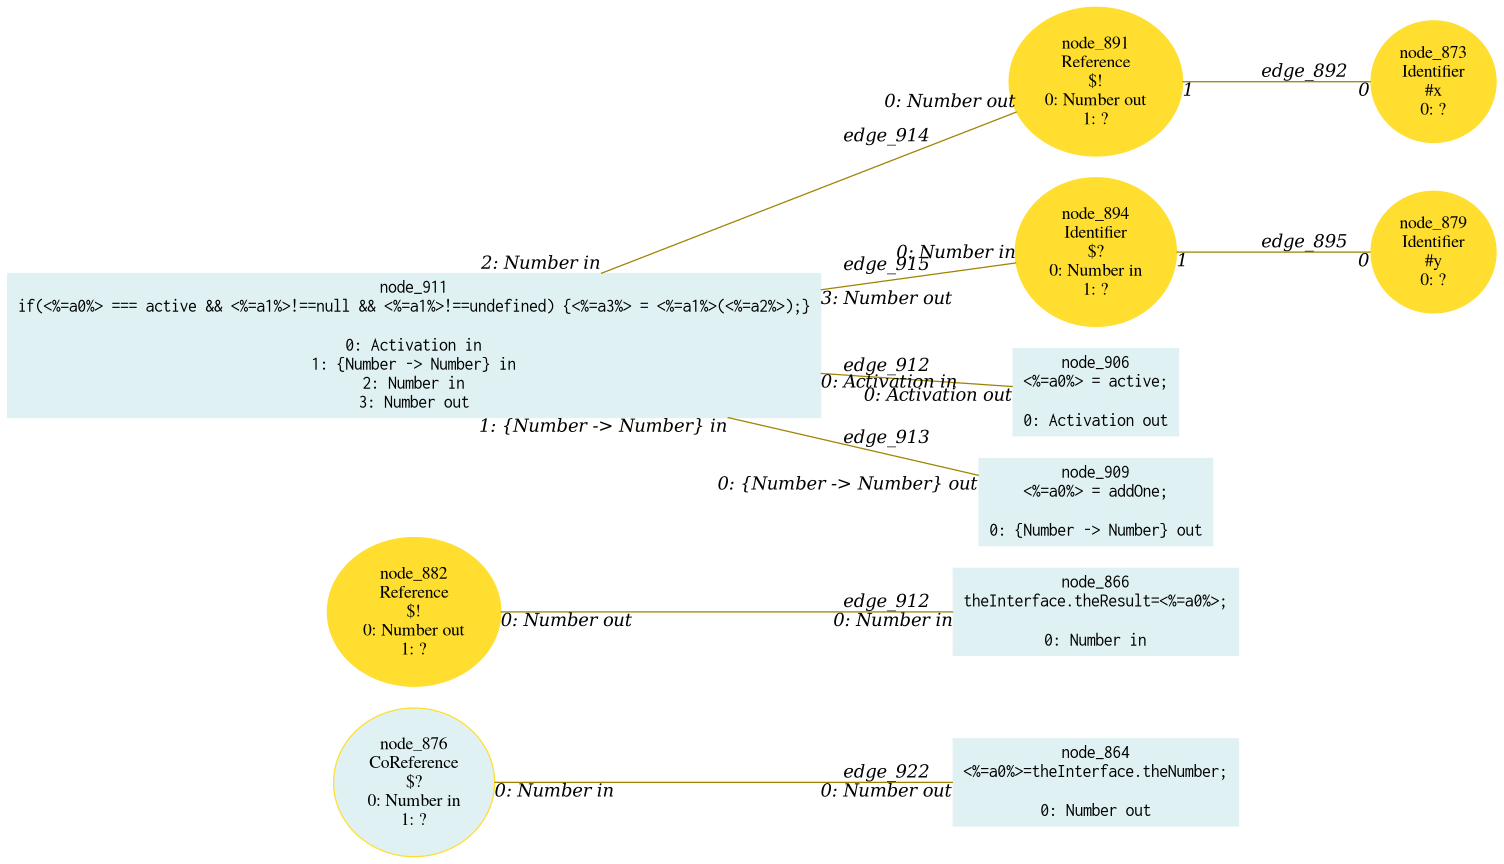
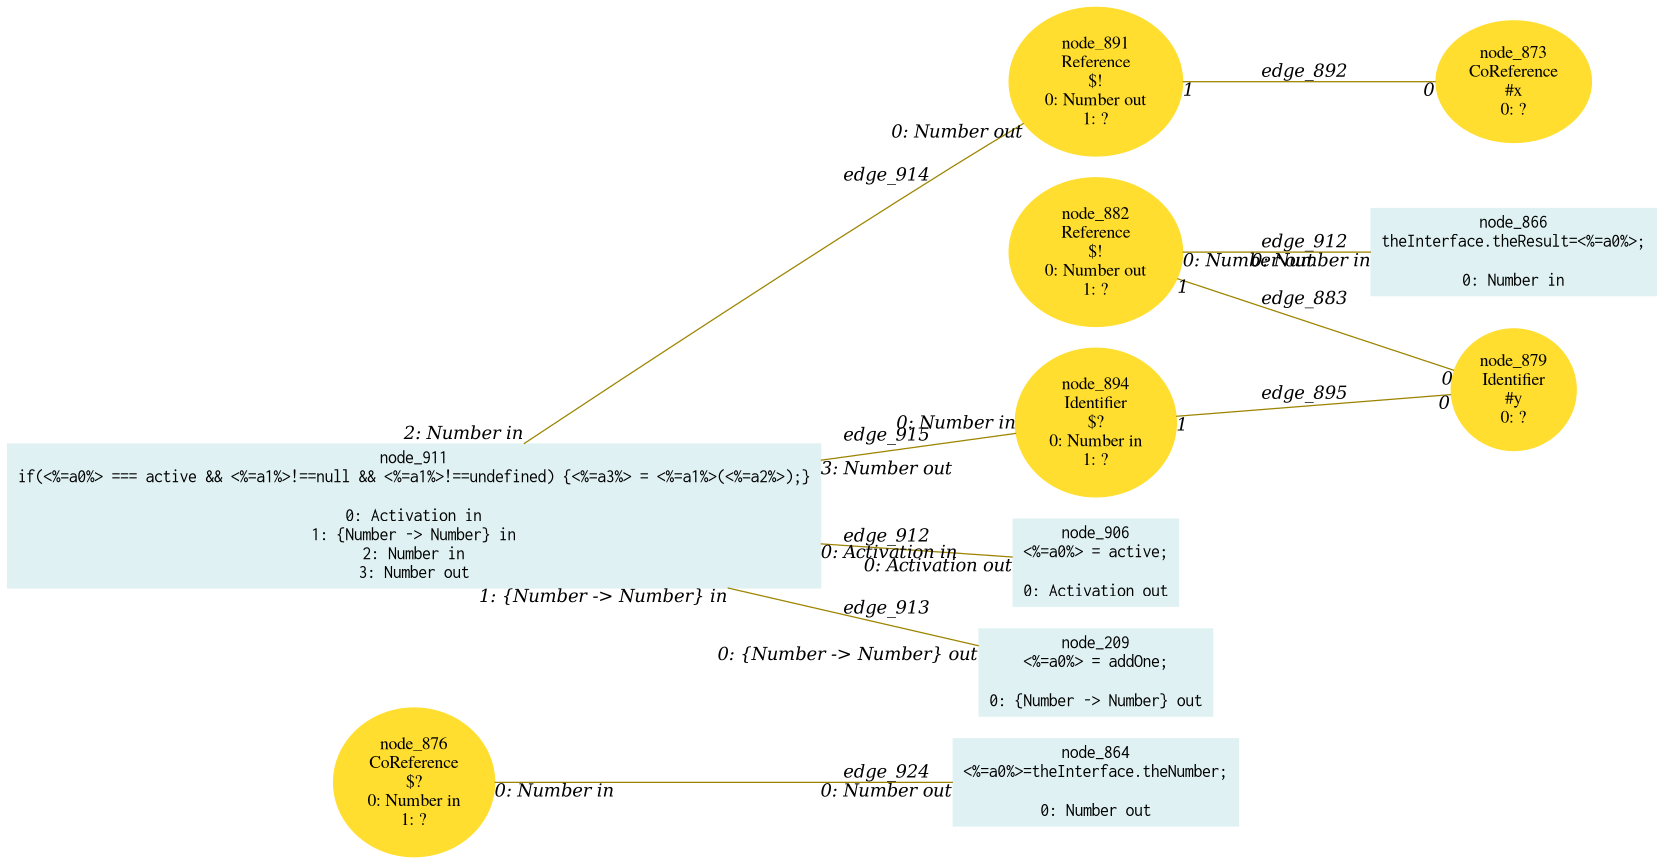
node "node_873 Identifier #x 0: ?": label "node_873 Identifier #x 0: ?" -> "node_873 CoReference #x 0: ?"
edge "node_882 Reference $! 0: Number out 1: ?" -- "node_879 Identifier #y 0: ?": added, label "edge_883"
node "node_909 <%=a0%> = addOne; 0: {Number -> Number} out": label "node_909 <%=a0%> = addOne; 0: {Number -> Number} out" -> "node_209 <%=a0%> = addOne; 0: {Number -> Number} out"
edge "node_876 CoReference $? 0: Number in 1: ?" -- "node_864 <%=a0%>=theInterface.theNumber; 0: Number out": label "edge_922" -> "edge_924"
node "node_876 CoReference $? 0: Number in 1: ?": fillcolor #dff1f2 -> #ffde2f
